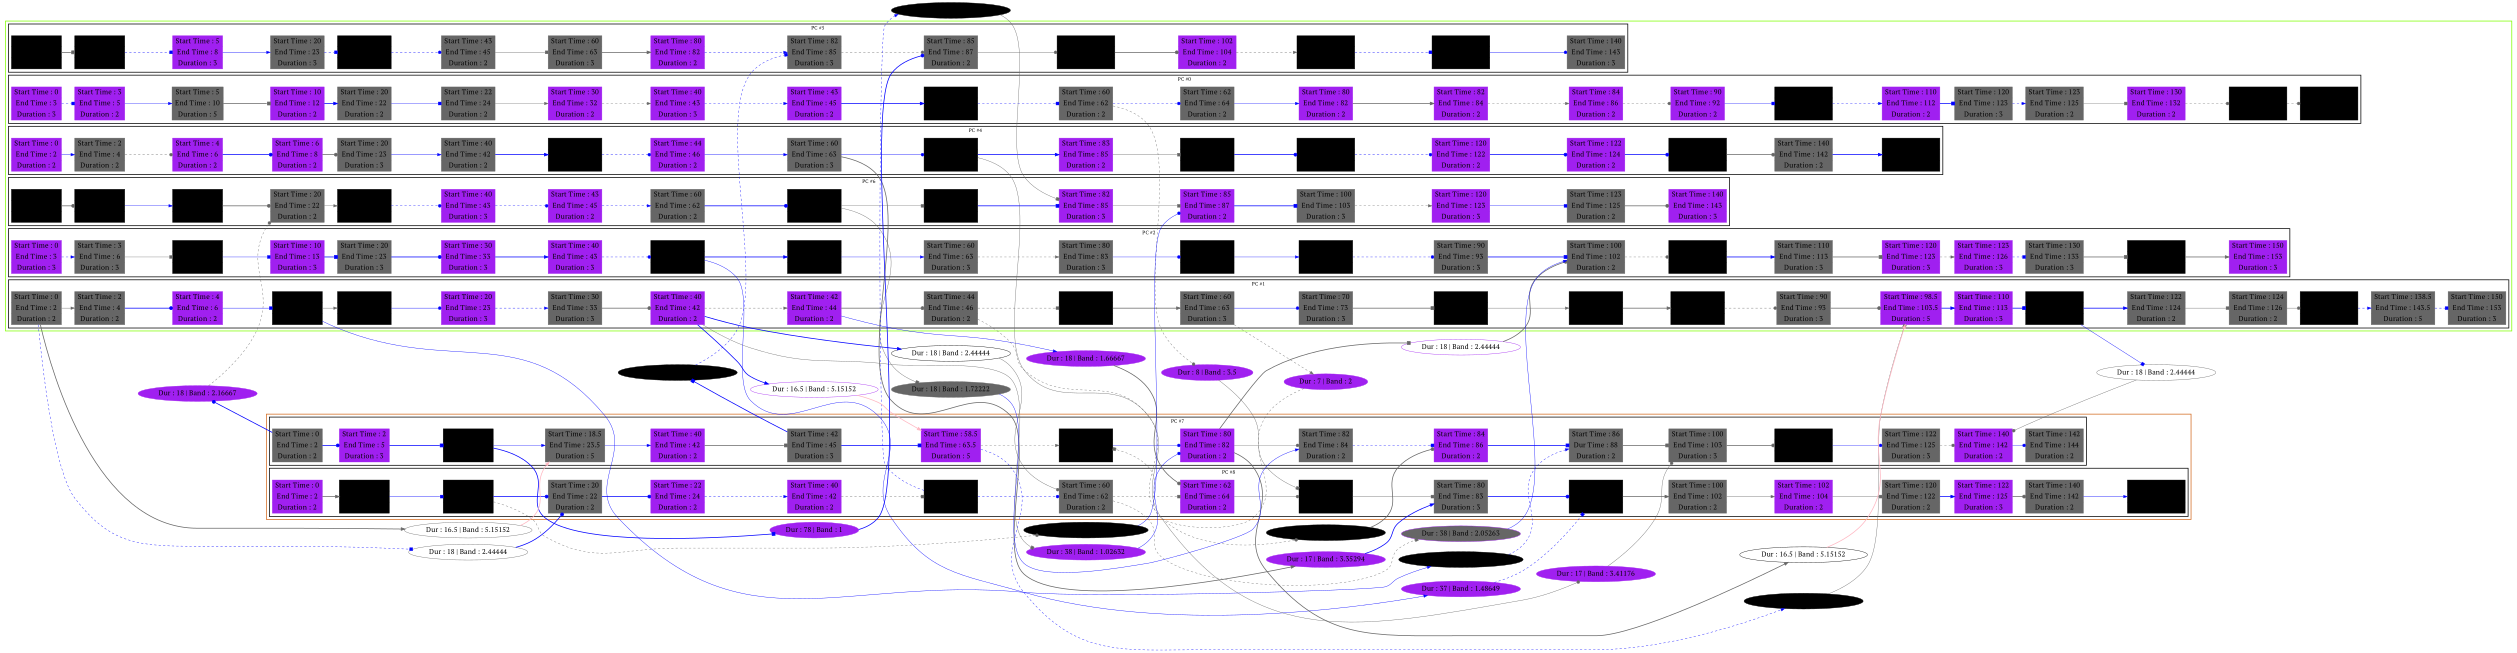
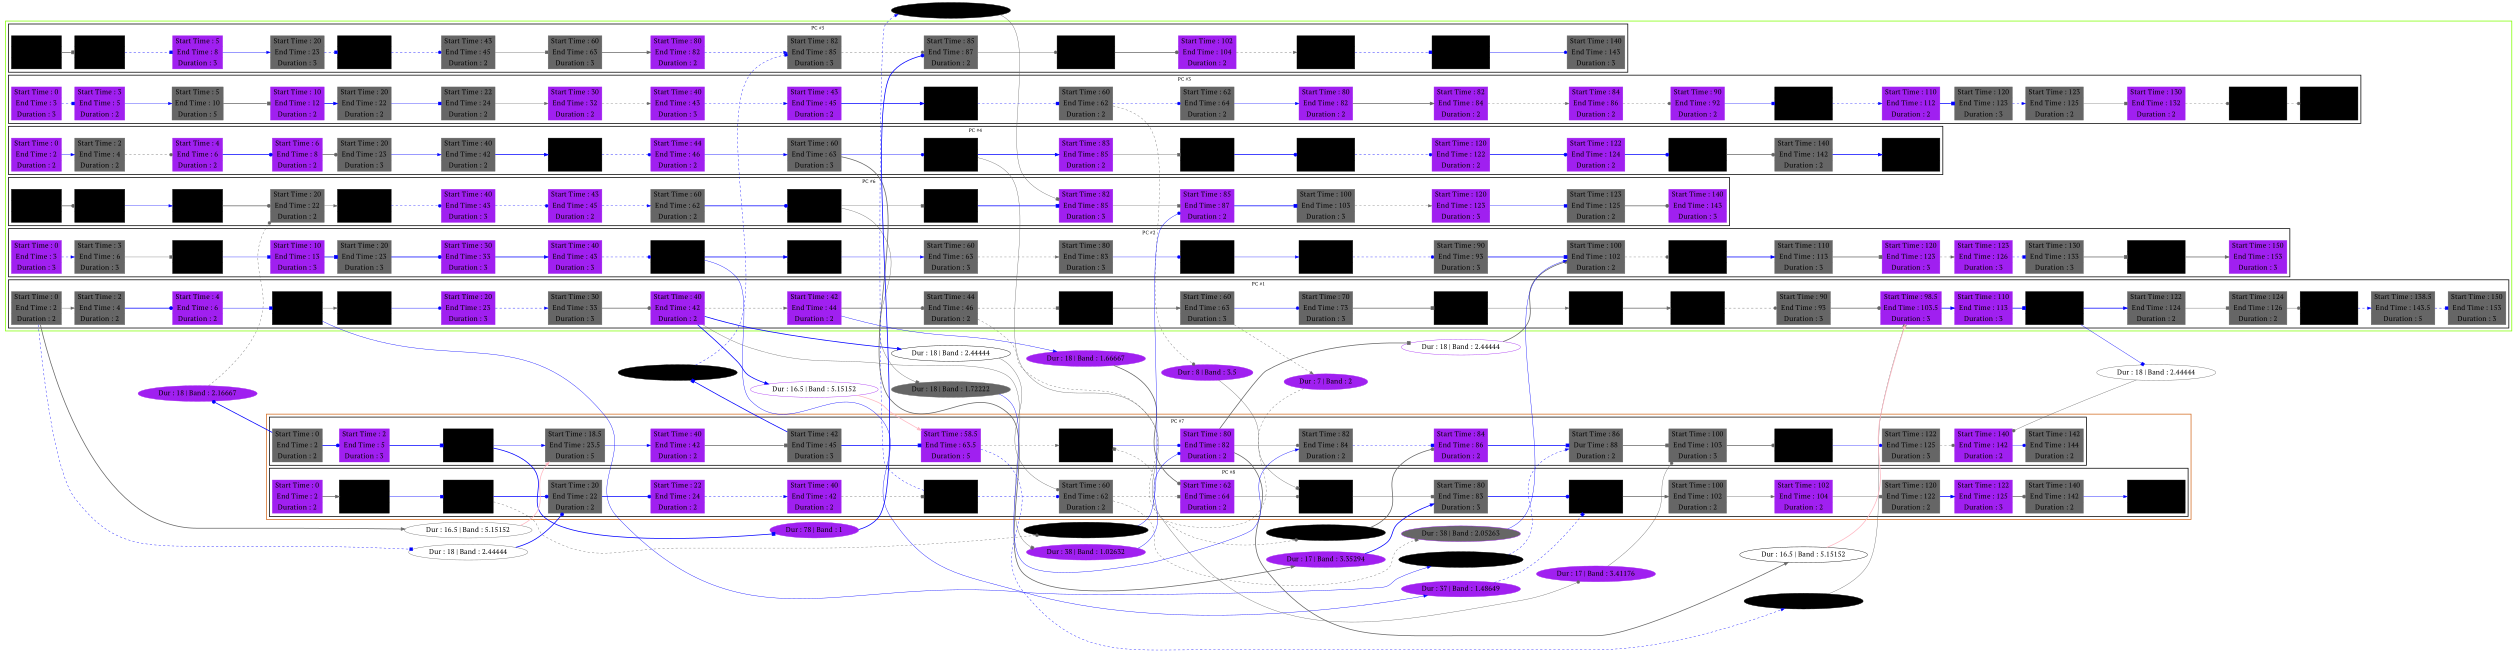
cluster "PC #0": label "PC #0" -> "PC #3"
node "Start Time : 98.5": text "Duration : 5" -> "Duration : 3"
